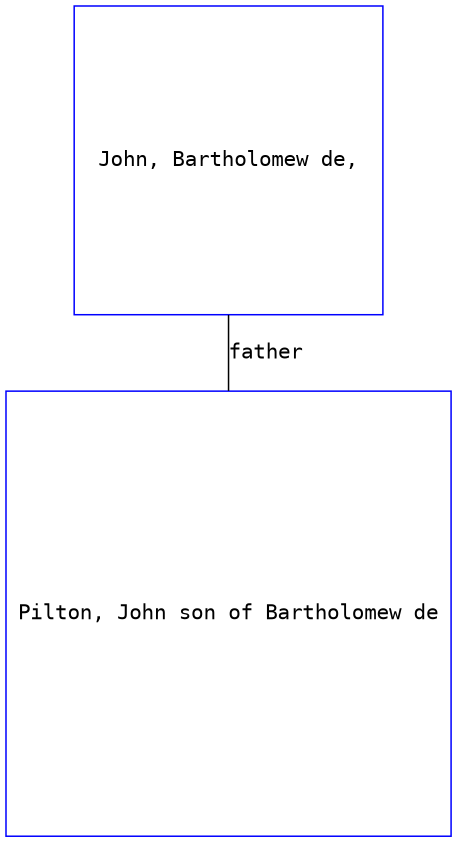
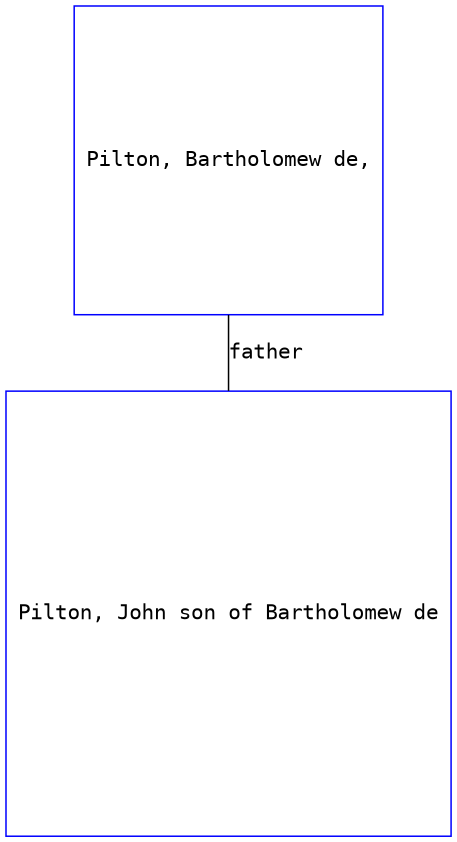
node "John, Bartholomew de,": label "John, Bartholomew de," -> "Pilton, Bartholomew de,"
